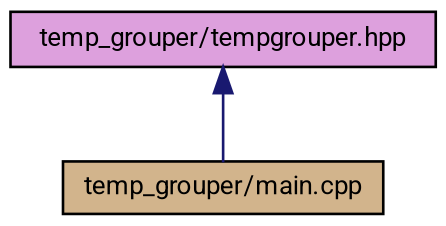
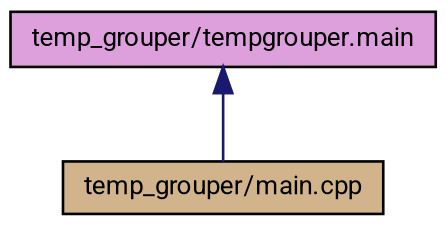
node "temp_grouper/tempgrouper.hpp": label "temp_grouper/tempgrouper.hpp" -> "temp_grouper/tempgrouper.main"
